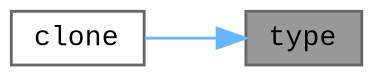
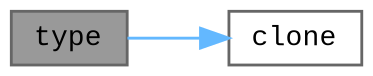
edge "clone" -> "type": reversed
